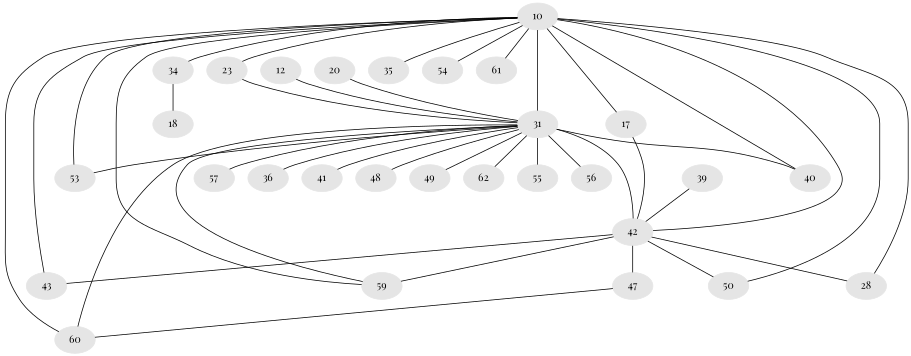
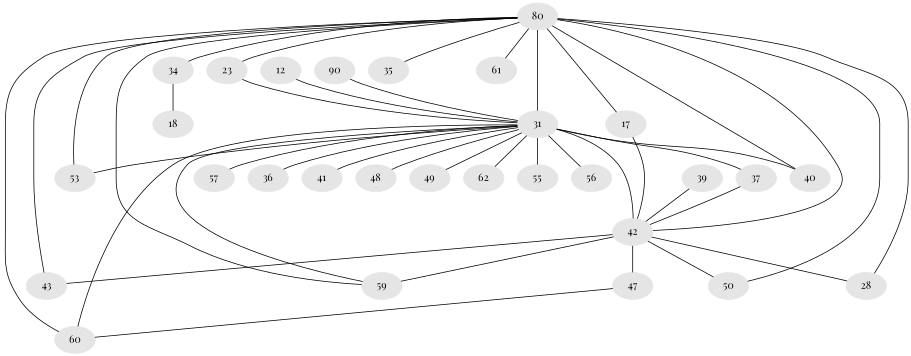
node "10": label "10" -> "80"
node "20": label "20" -> "90"
node "54": removed
node "37": added
